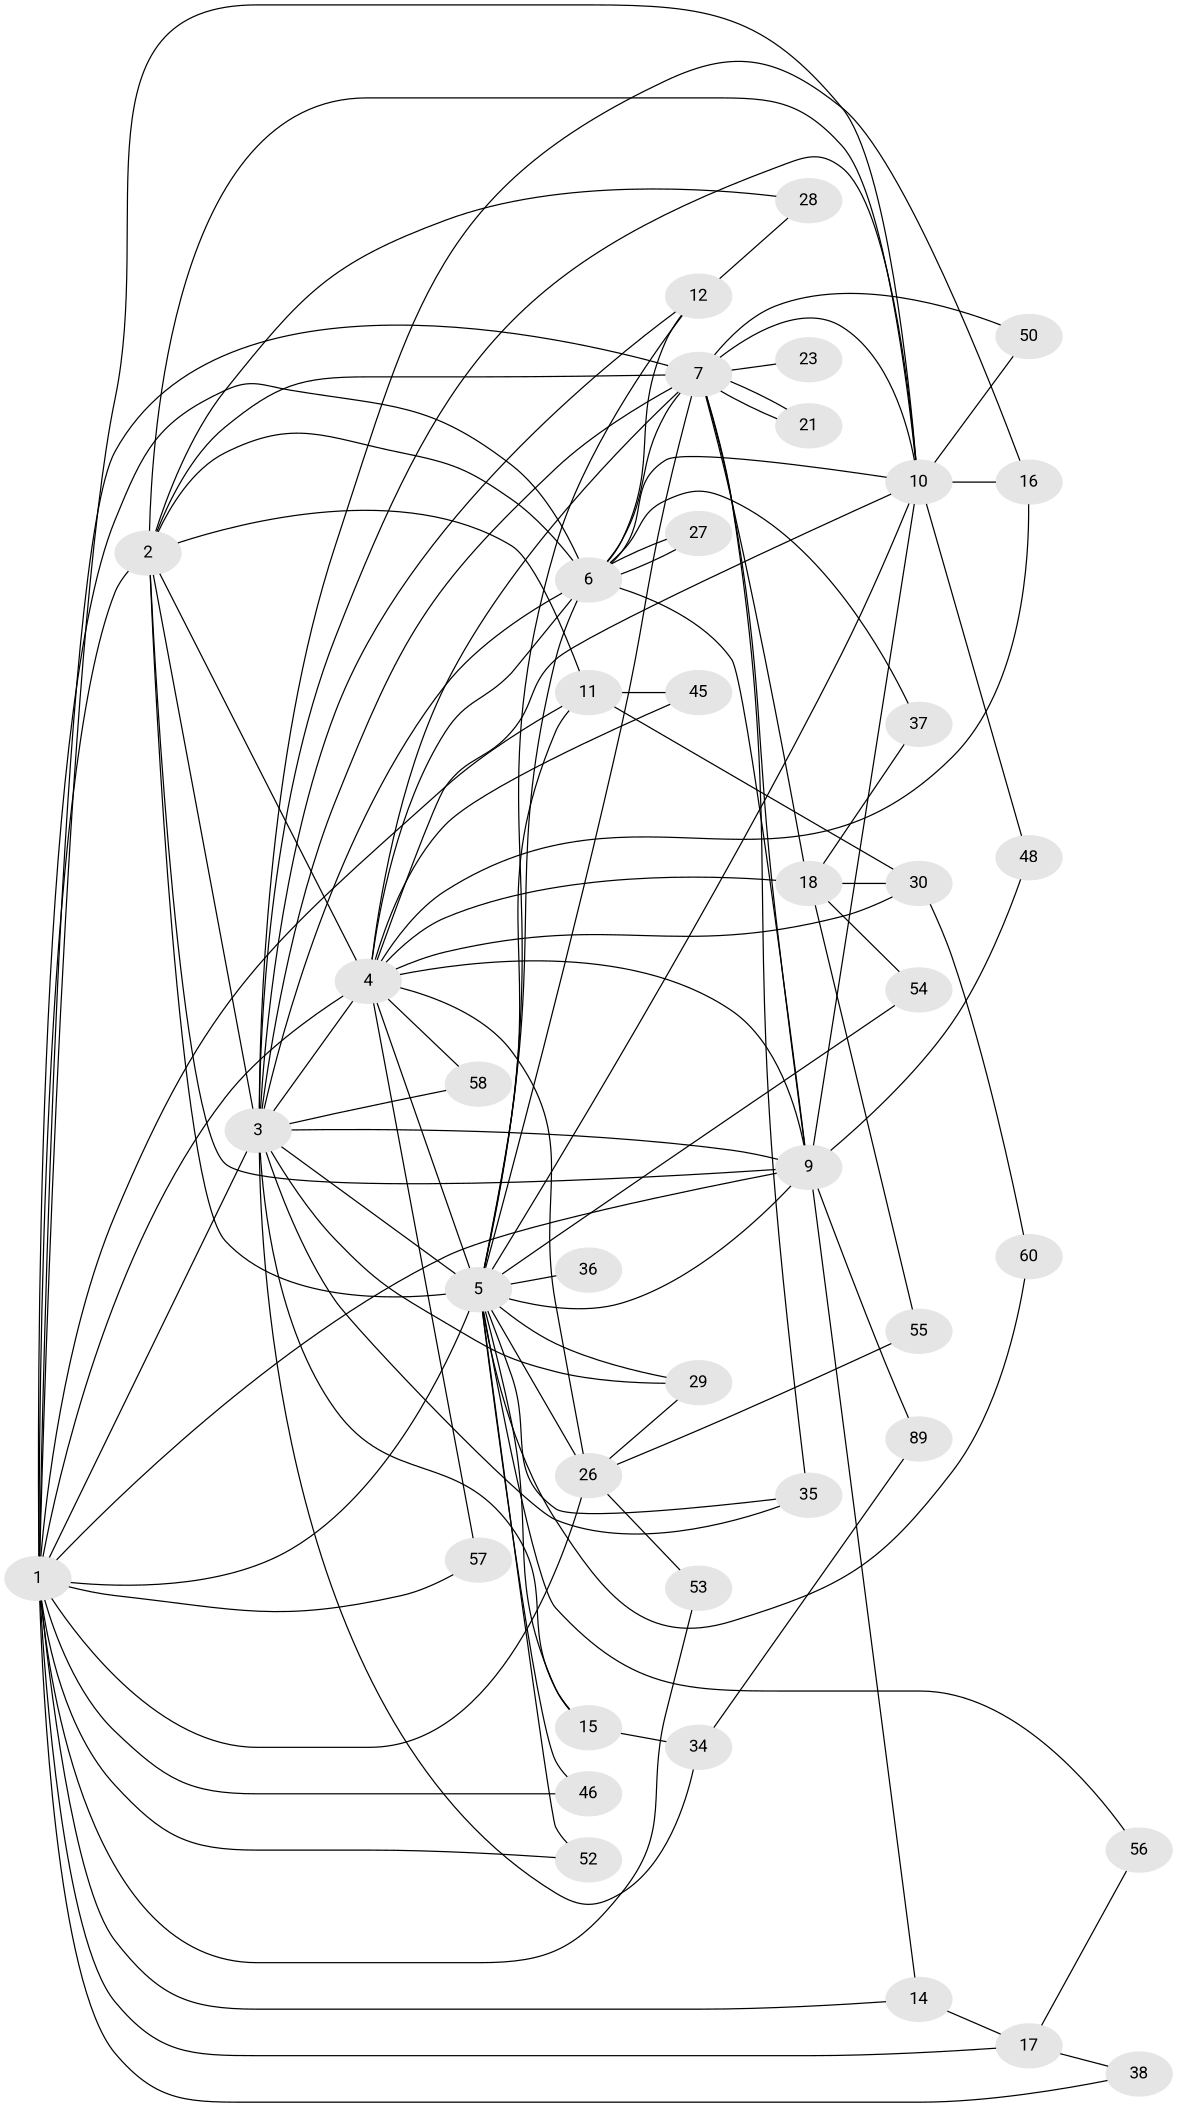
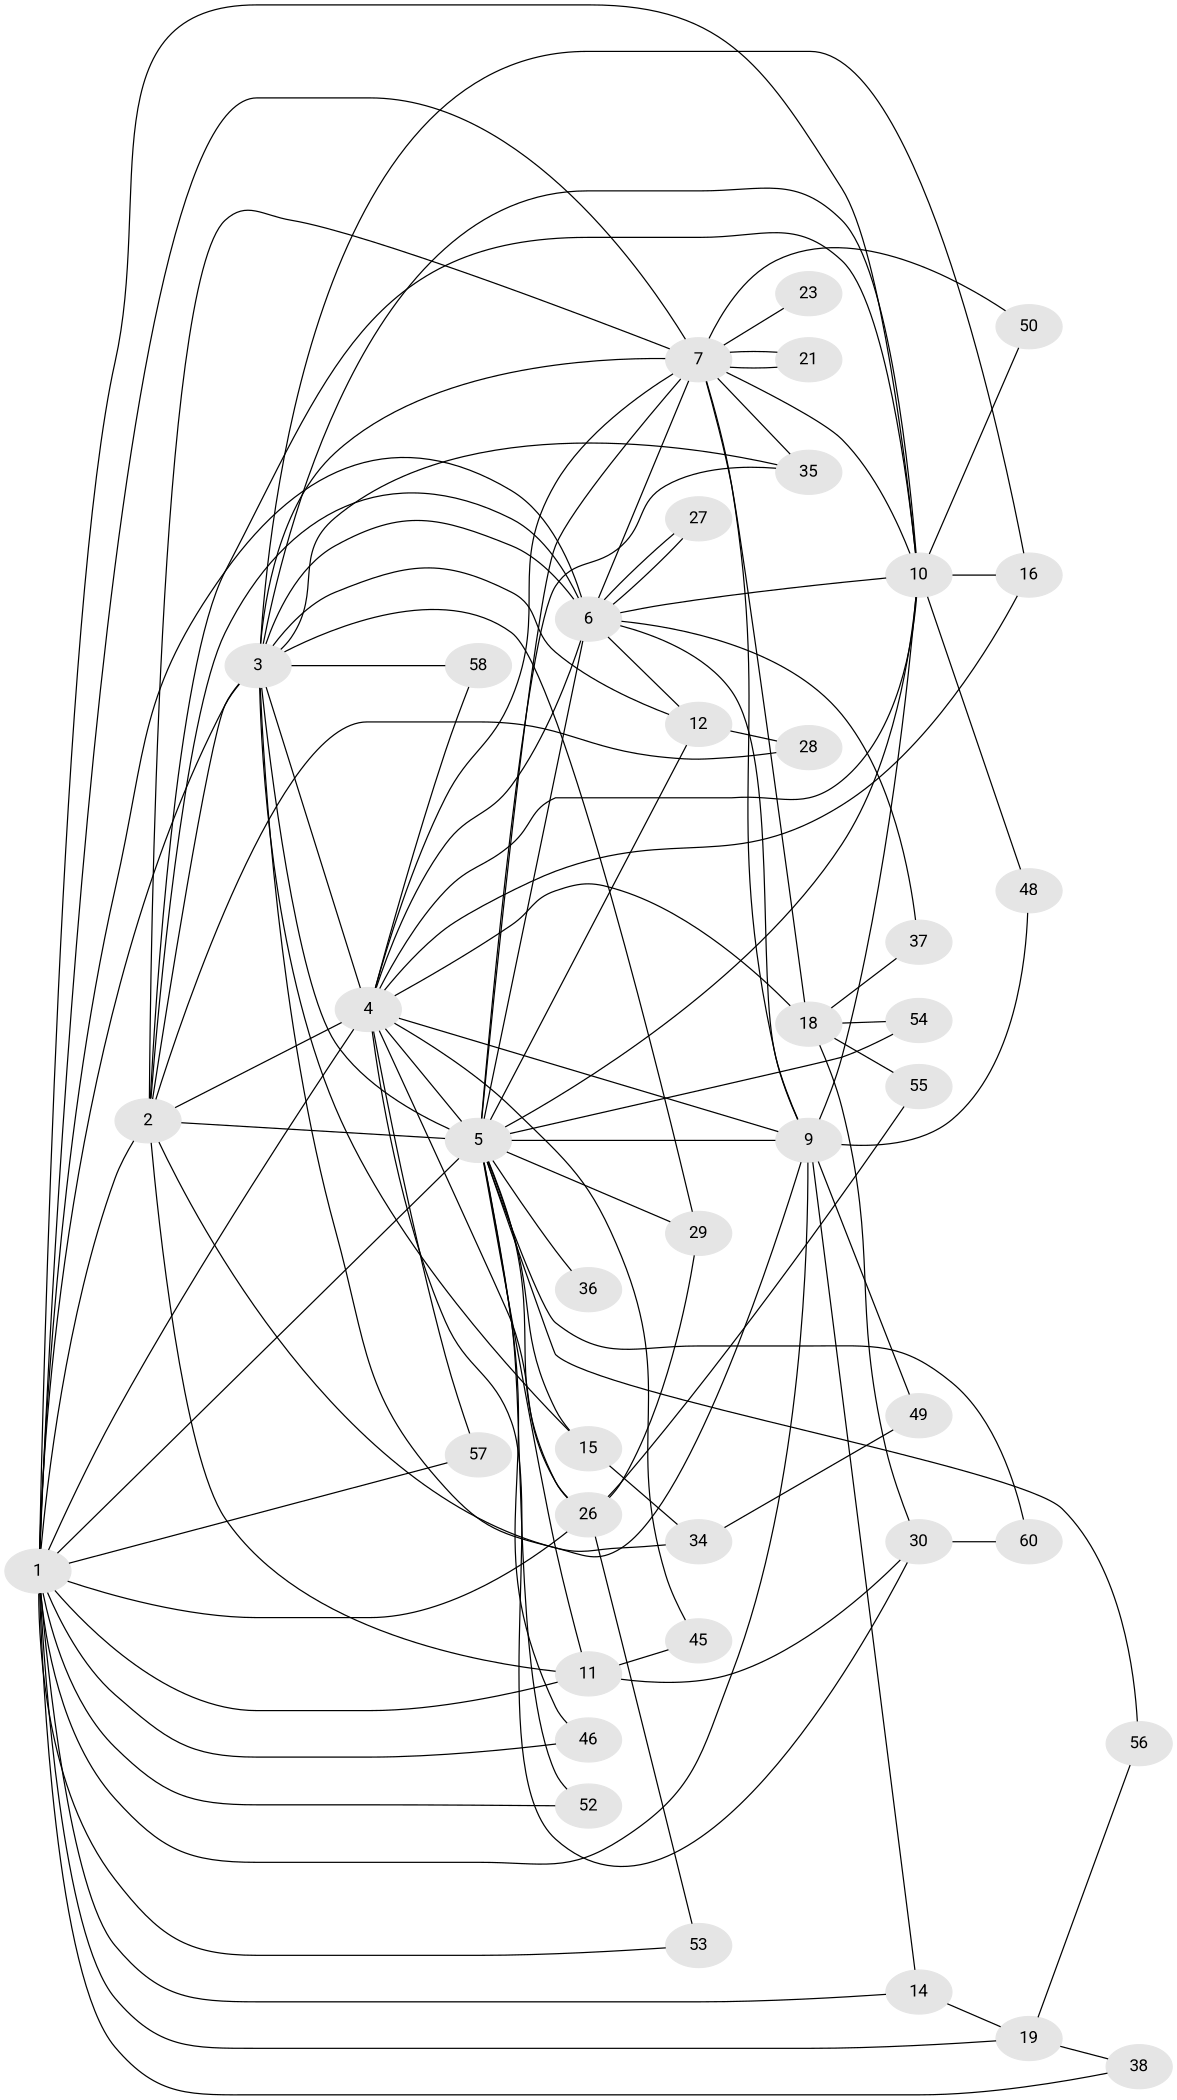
edge "3" -- "9": removed
node "89": label "89" -> "49"
node "17": label "17" -> "19"
